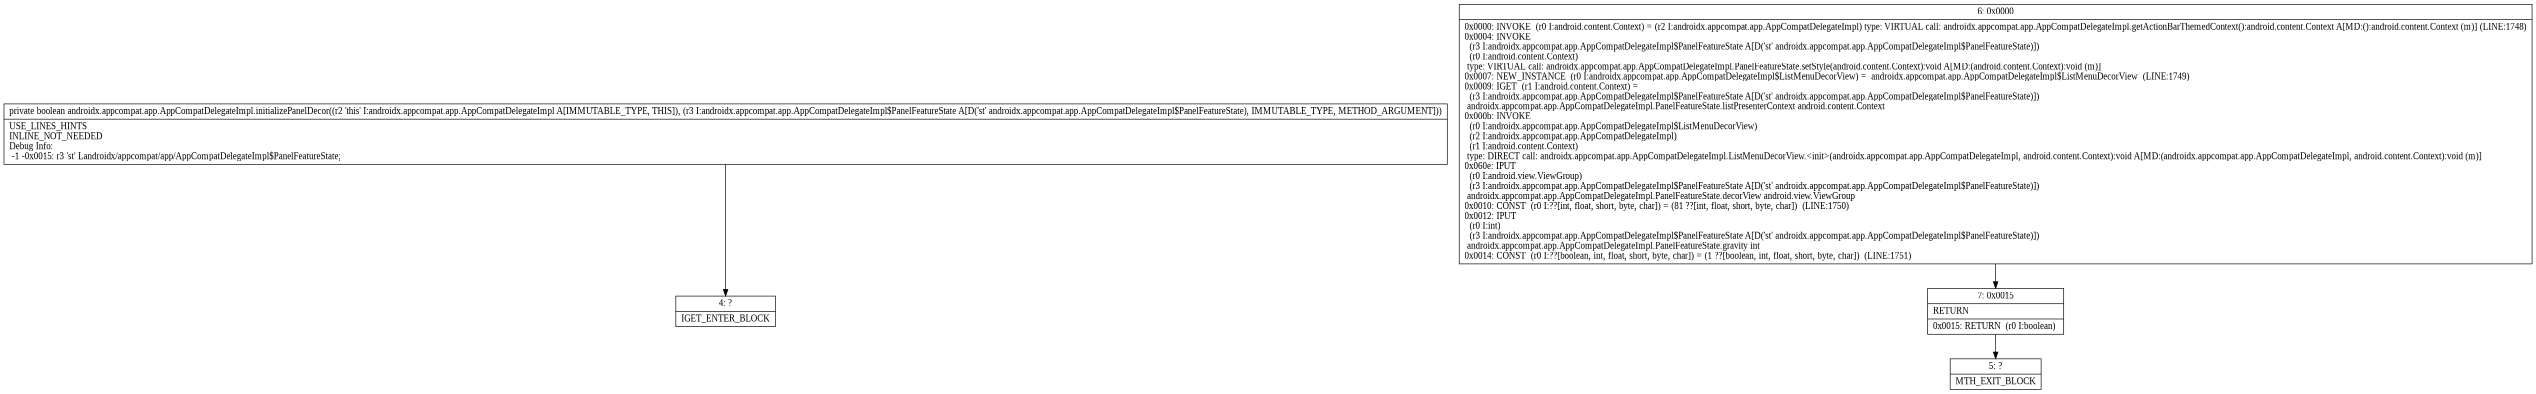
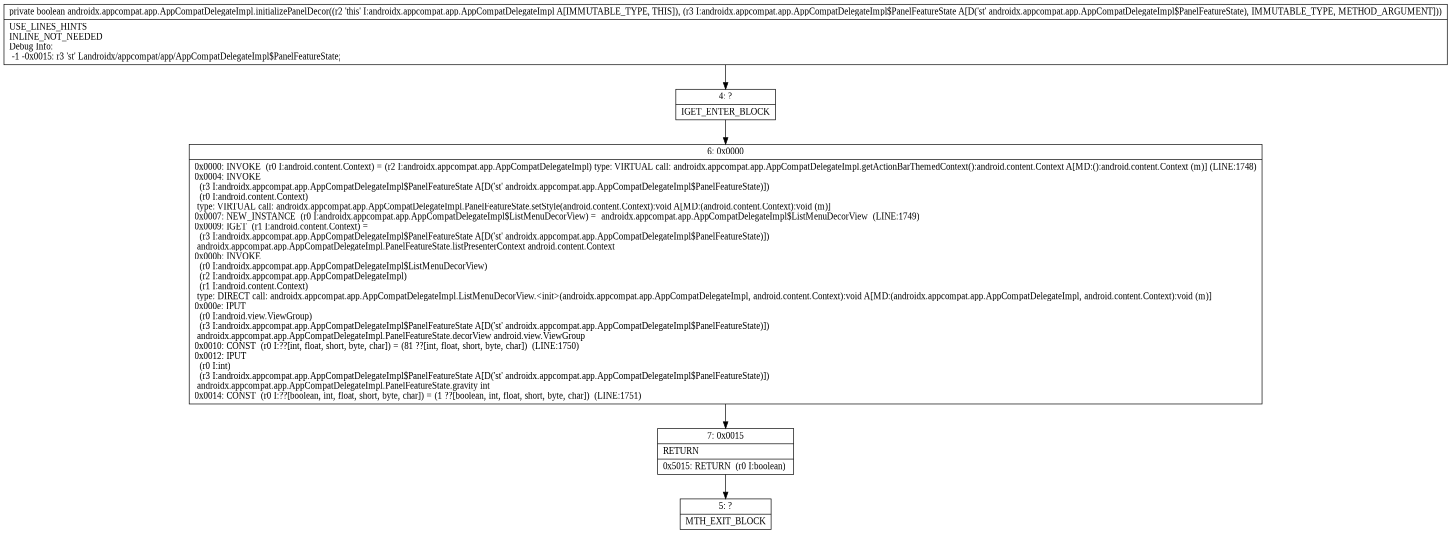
edge "4: ?" -> "6: 0x0000": added
node "6: 0x0000": text "0x060e: IPUT" -> "0x000e: IPUT"
node "7: 0x0015": text "0x0015: RETURN  (r0 I:boolean)" -> "0x5015: RETURN  (r0 I:boolean)"
